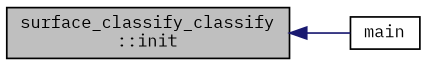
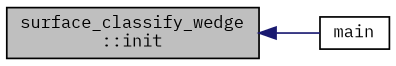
node "surface_classify_classify ::init": label "surface_classify_classify ::init" -> "surface_classify_wedge ::init"
